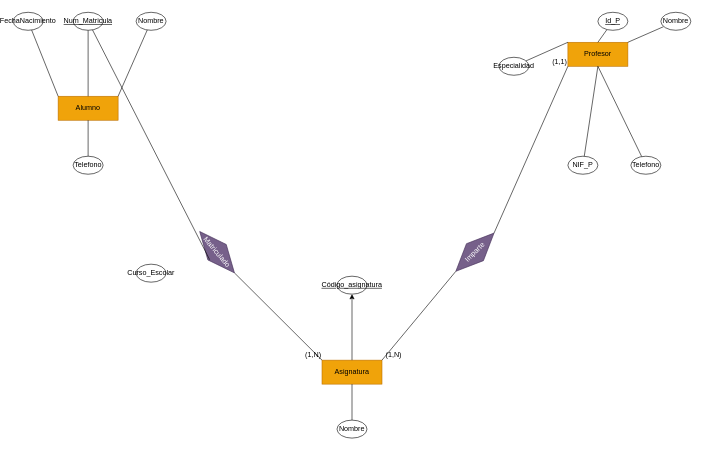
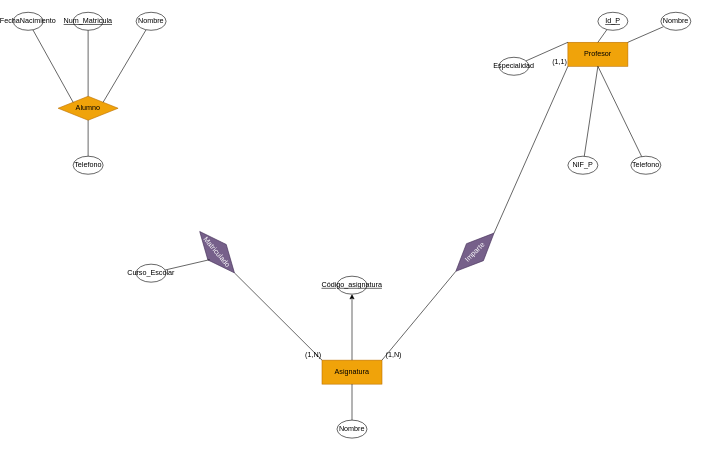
node "Alumno": shape rectangle -> diamond
edge "Num_Matricula" -- "Matriculado": now "Curso_Escolar" -- "Matriculado"
